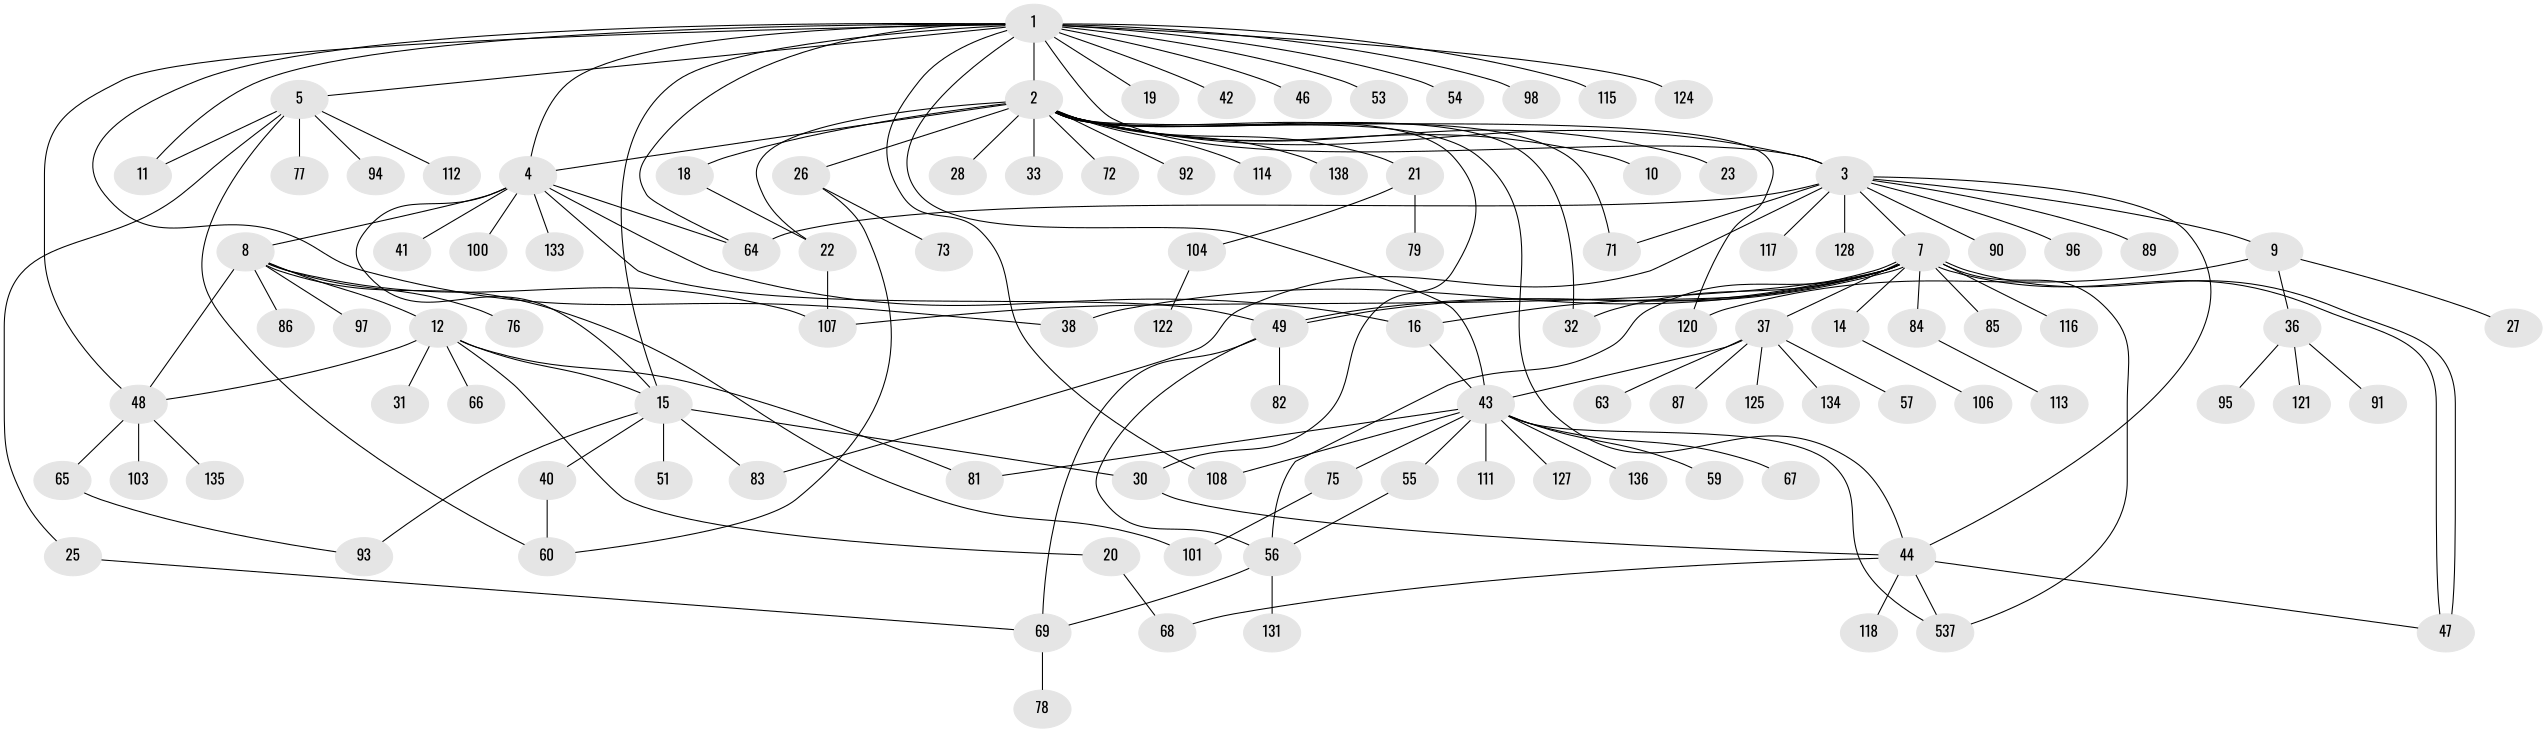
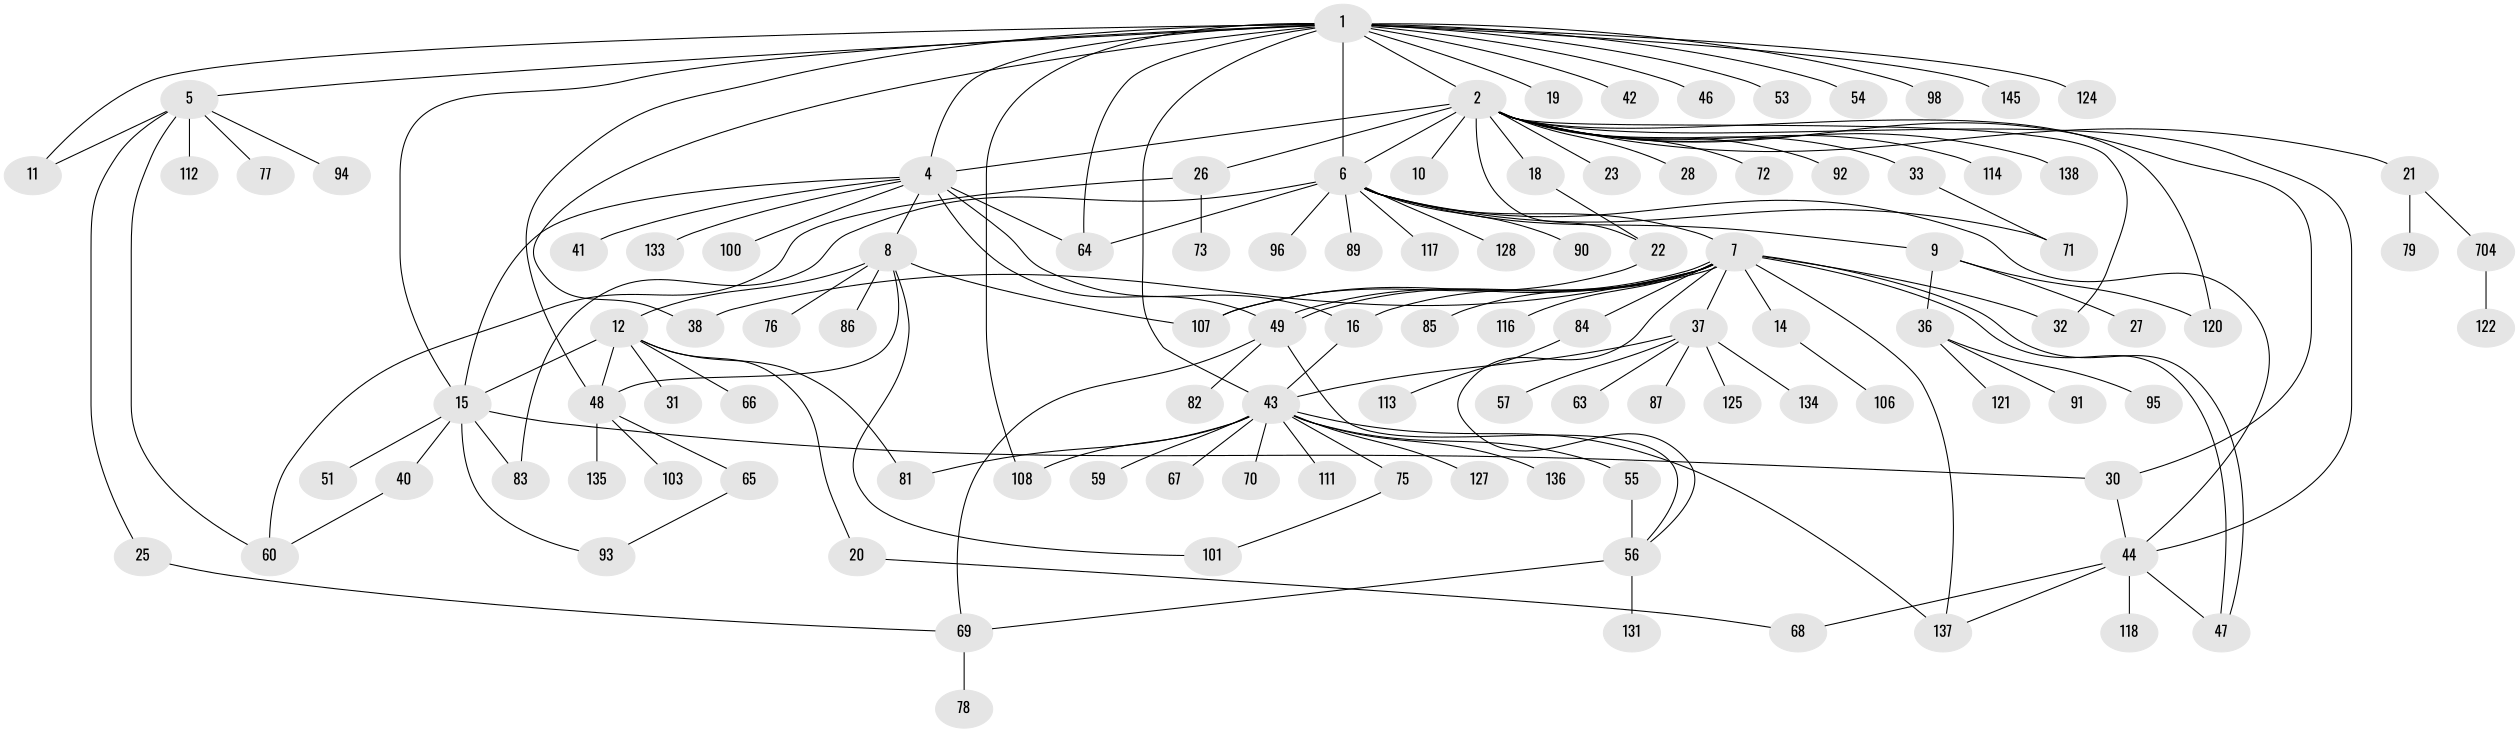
node "115": label "115" -> "145"
edge "2" -- "71": now "33" -- "71"
node "3": label "3" -> "6"
node "104": label "104" -> "704"
node "97": removed
node "70": added
node "537": label "537" -> "137"
